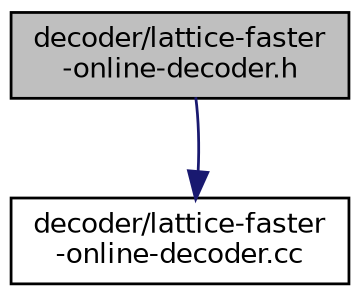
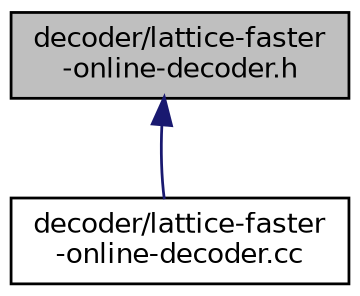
edge "decoder/lattice-faster -online-decoder.h" -> "decoder/lattice-faster -online-decoder.cc": reversed
